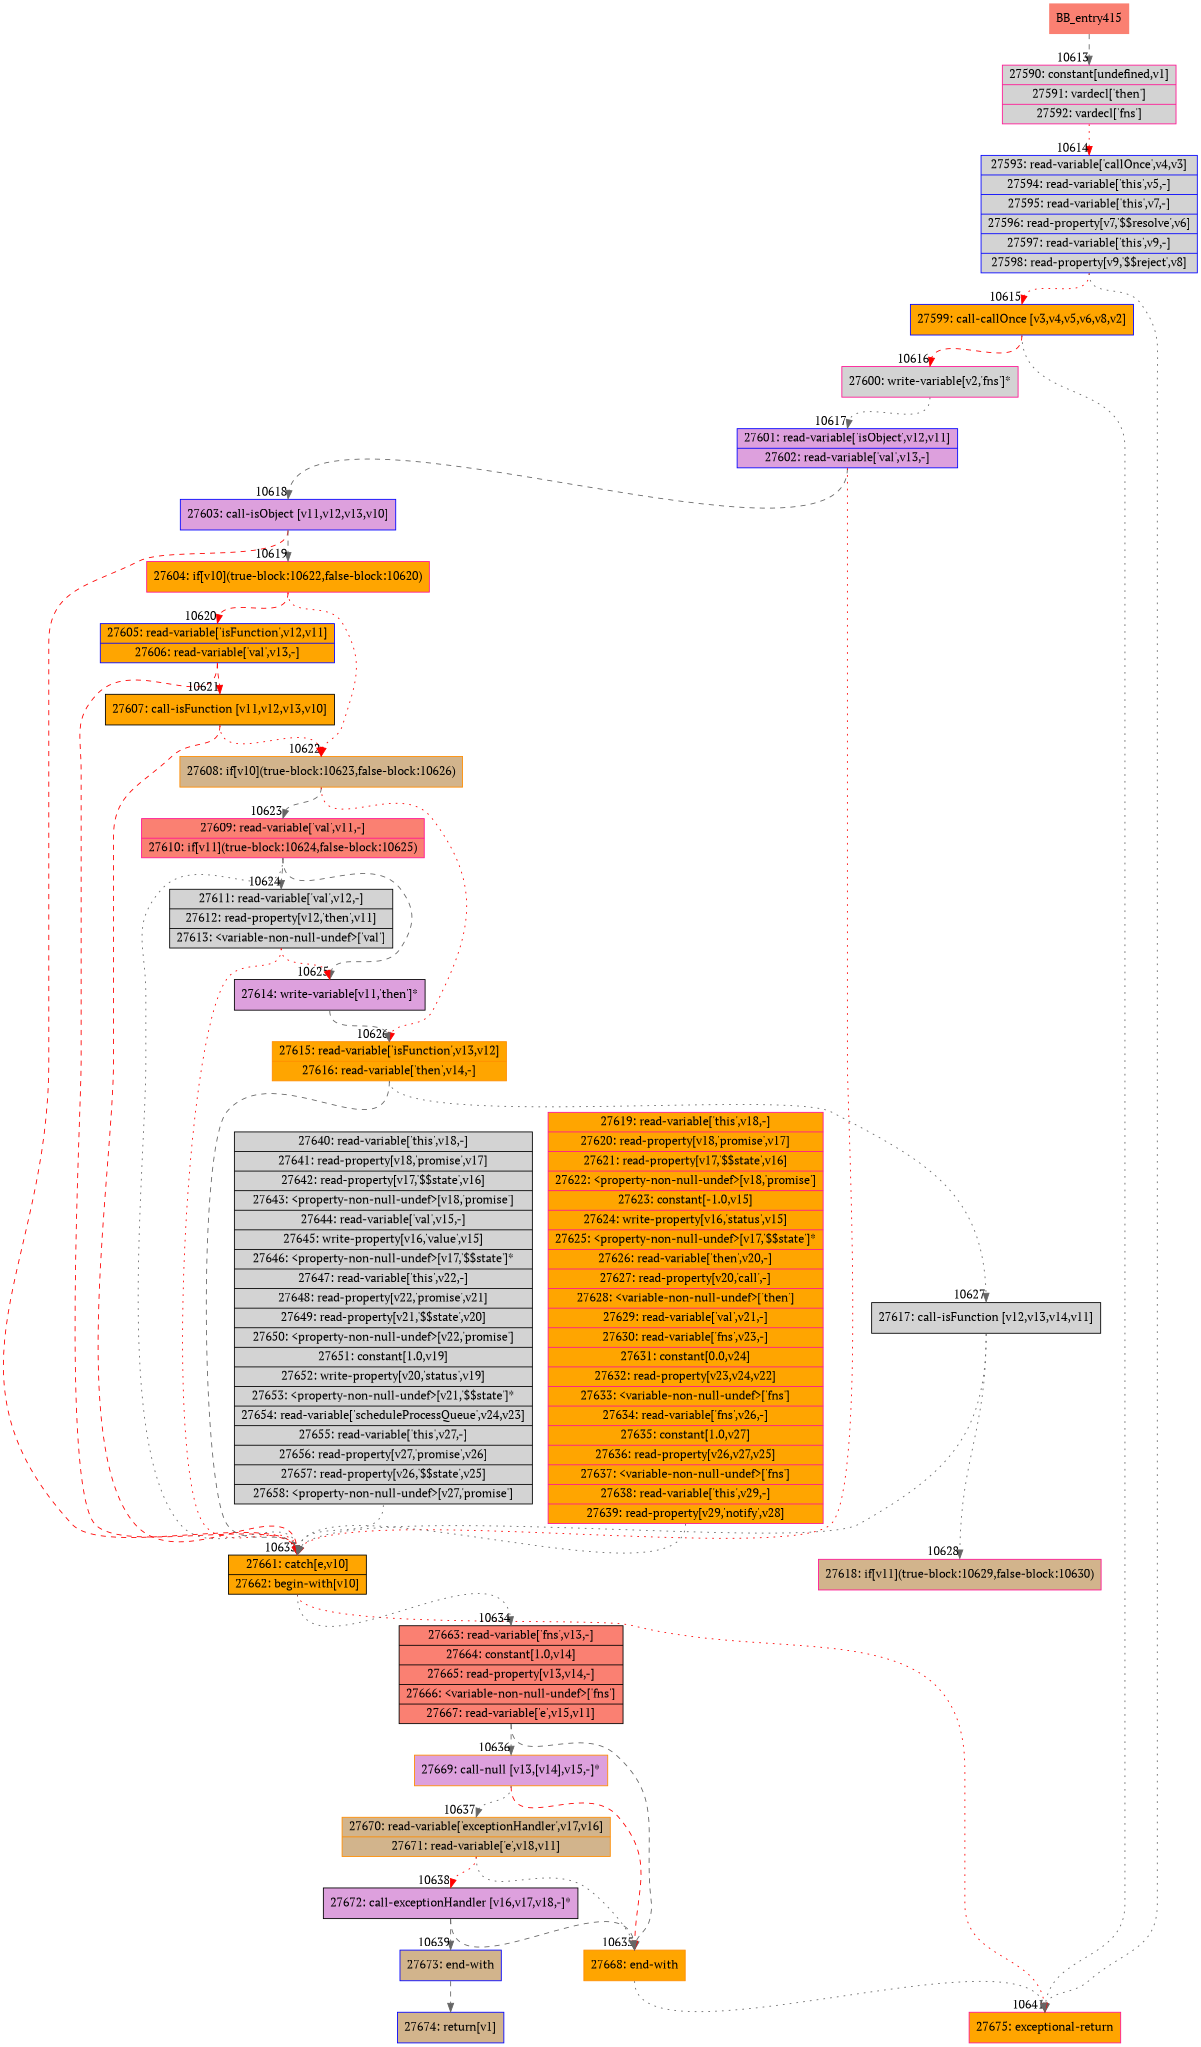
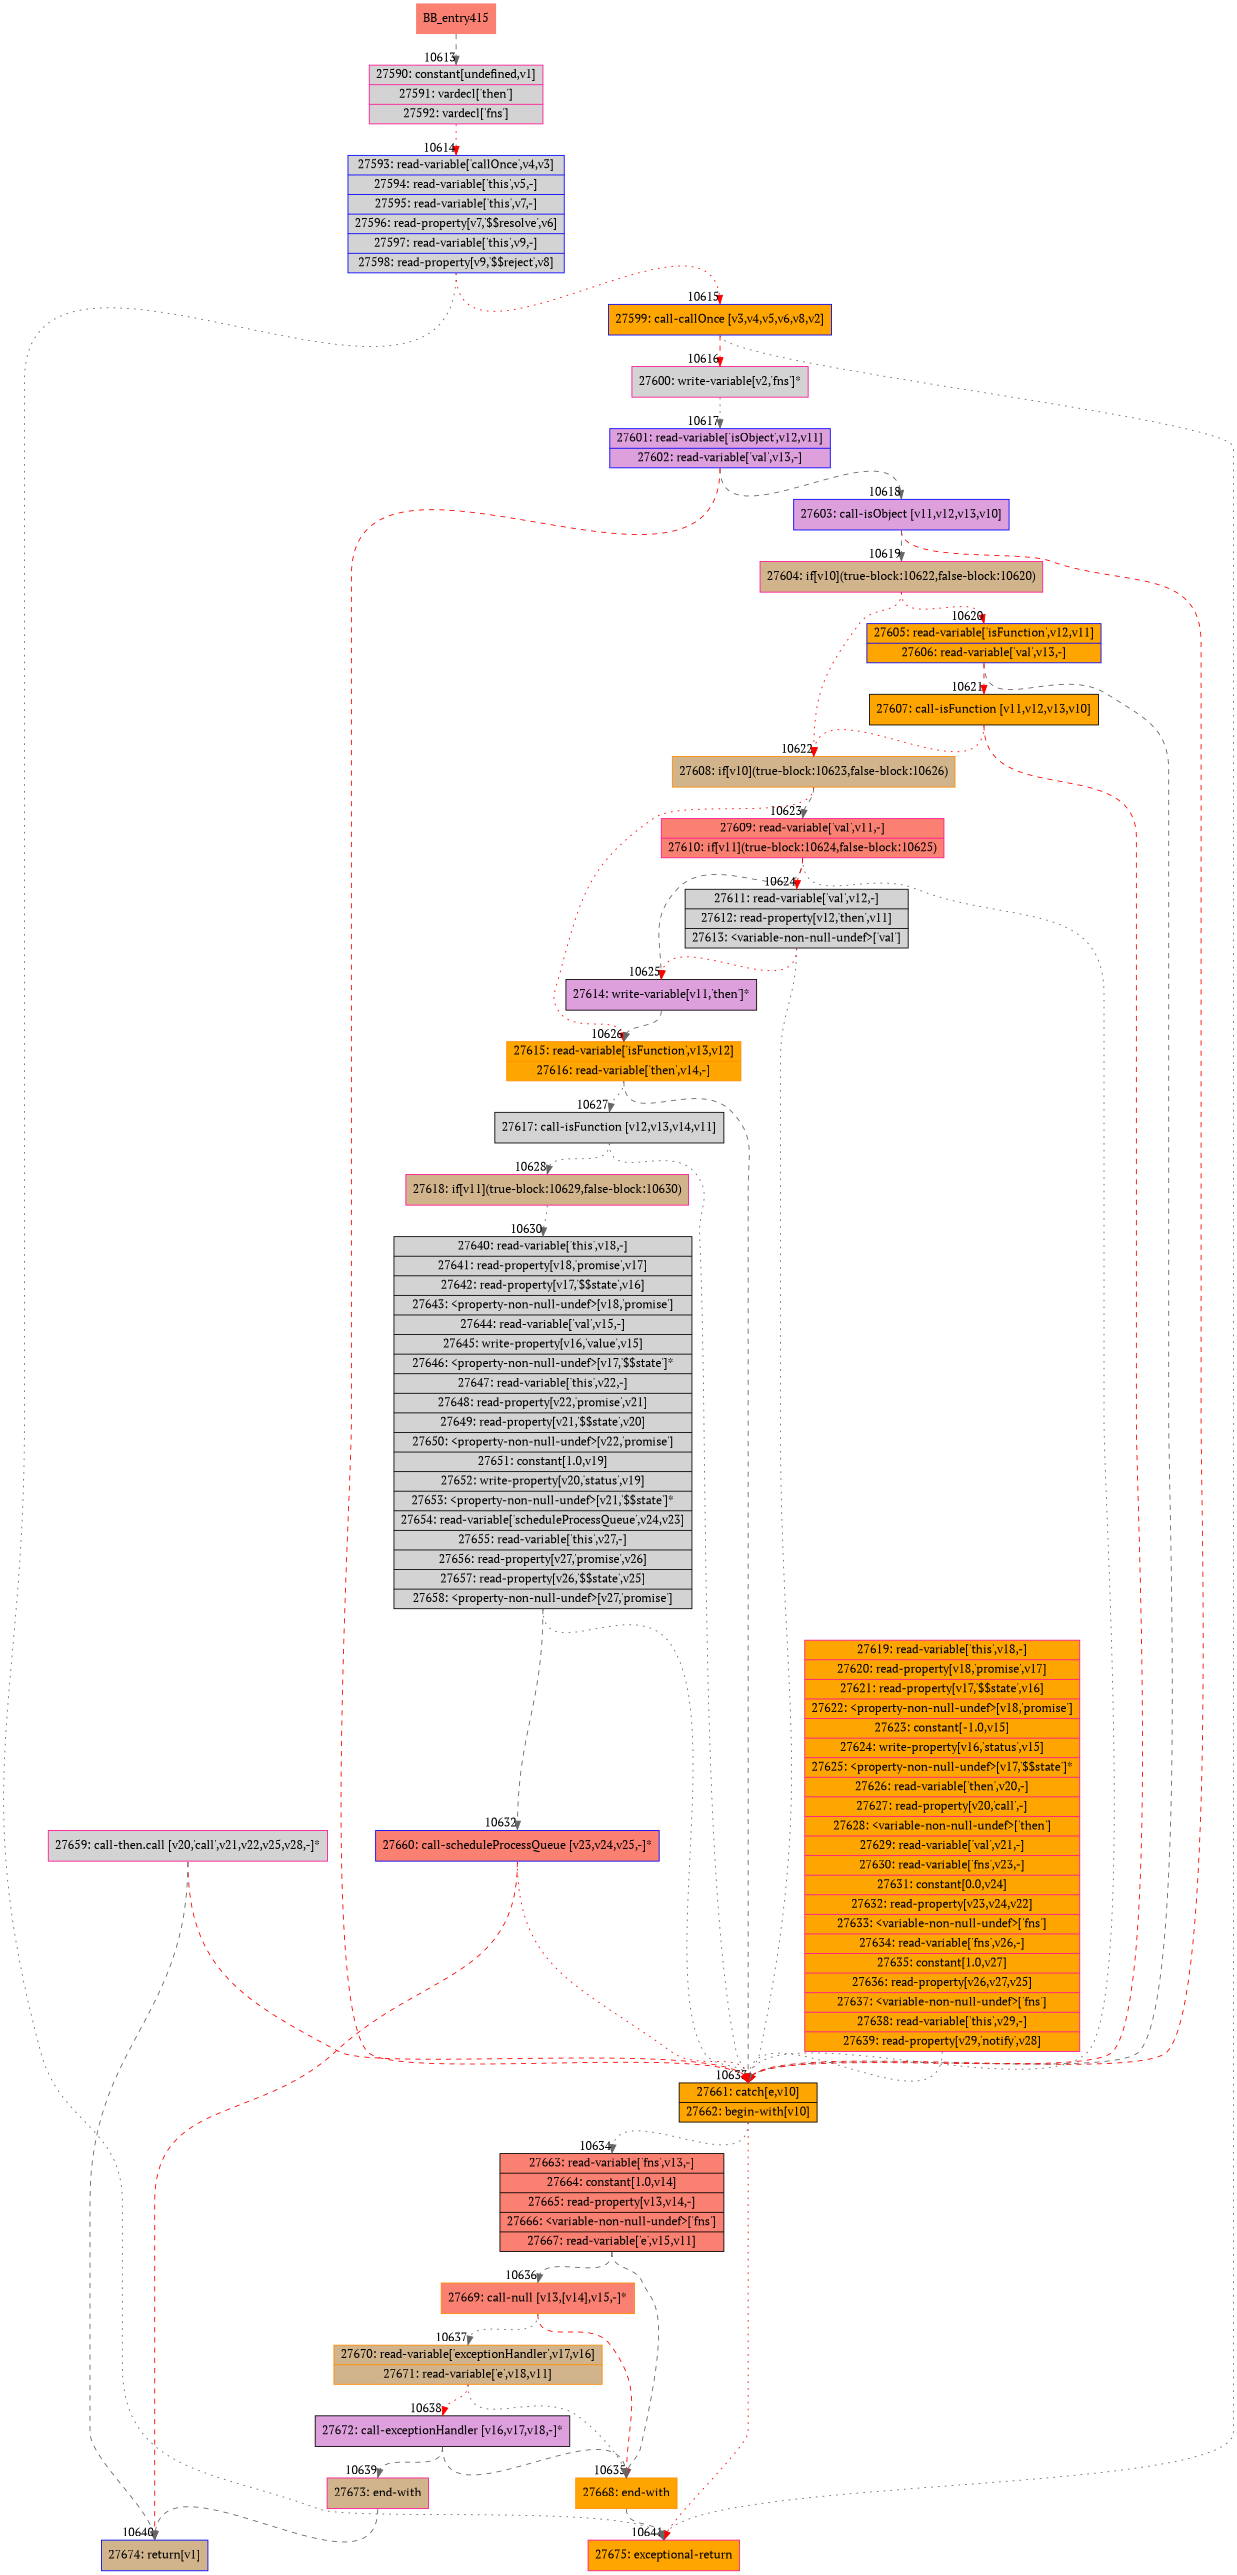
node "27604: if[v10](true-block:10622,false-block:10620)": fillcolor orange -> tan
edge "27604: if[v10](true-block:10622,false-block:10620)" -> "27605: read-variable['isFunction',v12,v11]": style dashed -> dotted
edge "27609: read-variable['val',v11,-]" -> "27611: read-variable['val',v12,-]": color gray40 -> red
edge "27605: read-variable['isFunction',v12,v11]" -> "27661: catch[e,v10]": color red -> gray40
edge "27618: if[v11](true-block:10629,false-block:10630)" -> "27640: read-variable['this',v18,-]": added
edge "27601: read-variable['isObject',v12,v11]" -> "27661: catch[e,v10]": style dotted -> dashed
edge "27611: read-variable['val',v12,-]" -> "27661: catch[e,v10]": color red -> gray40
node "27669: call-null [v13,[v14],v15,-]*": fillcolor plum -> salmon
node "27659: call-then.call [v20,'call',v21,v22,v25,v28,-]*": added
node "27660: call-scheduleProcessQueue [v23,v24,v25,-]*": added
node "27673: end-with": color blue -> deeppink
edge "27668: end-with" -> "27675: exceptional-return": style dotted -> dashed
